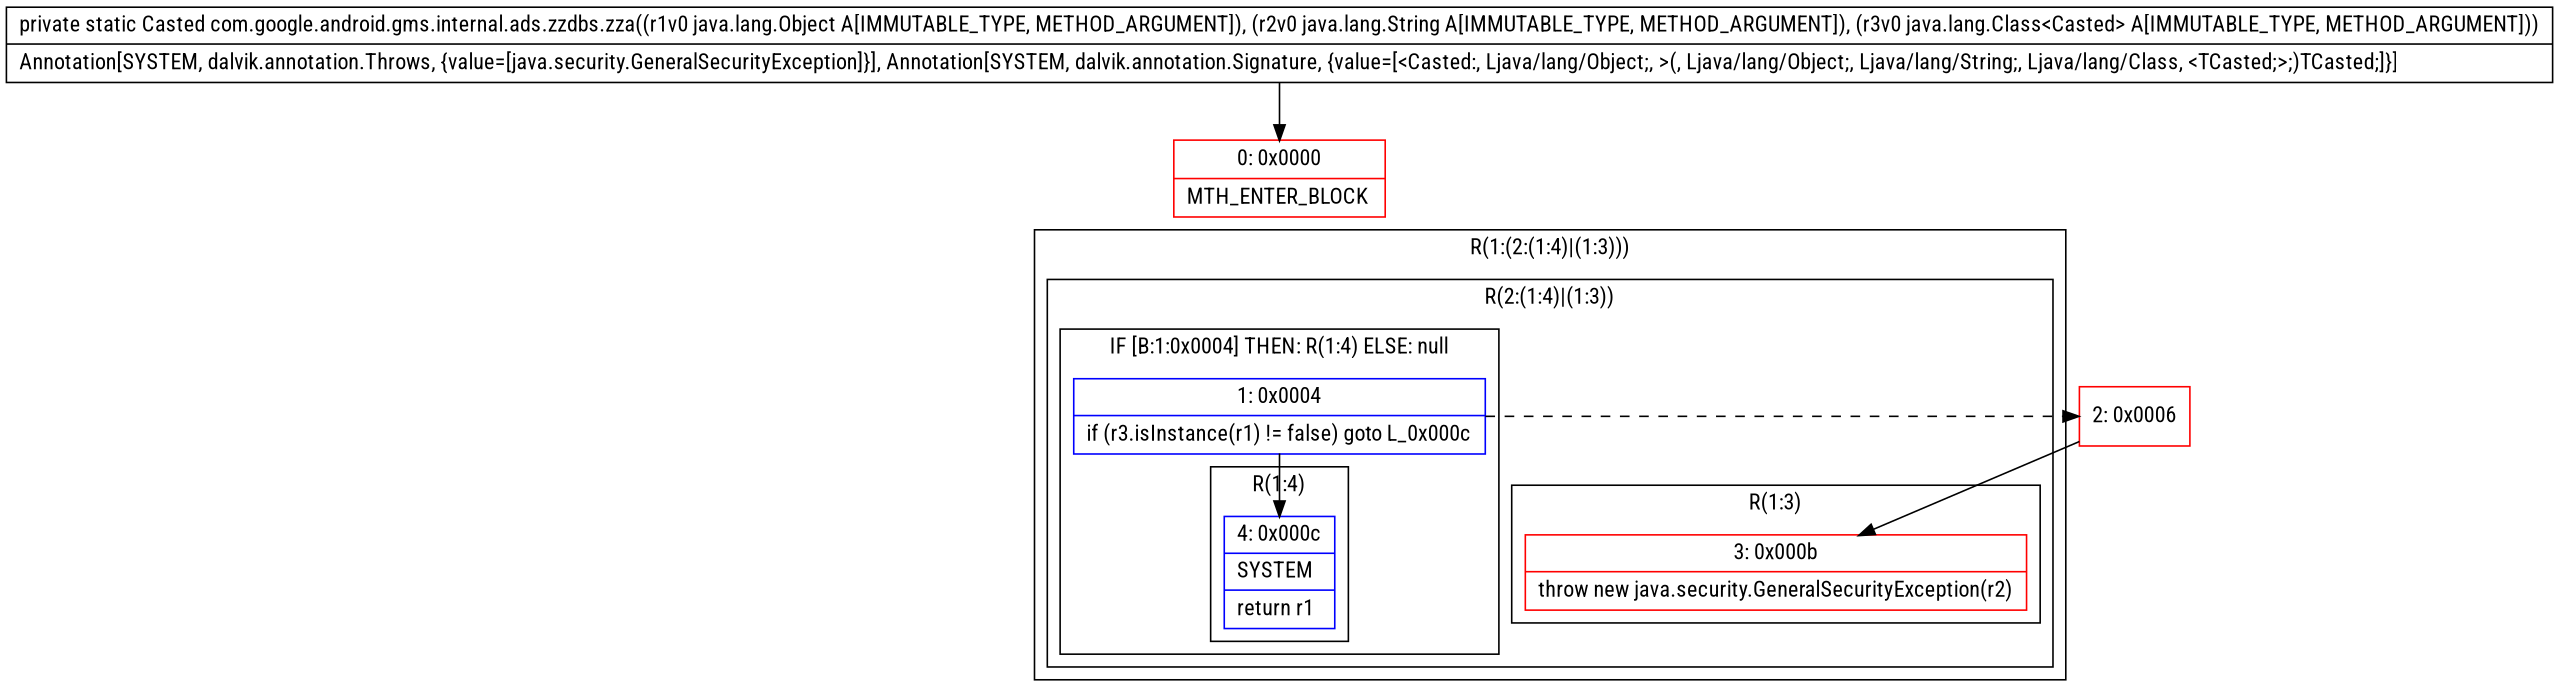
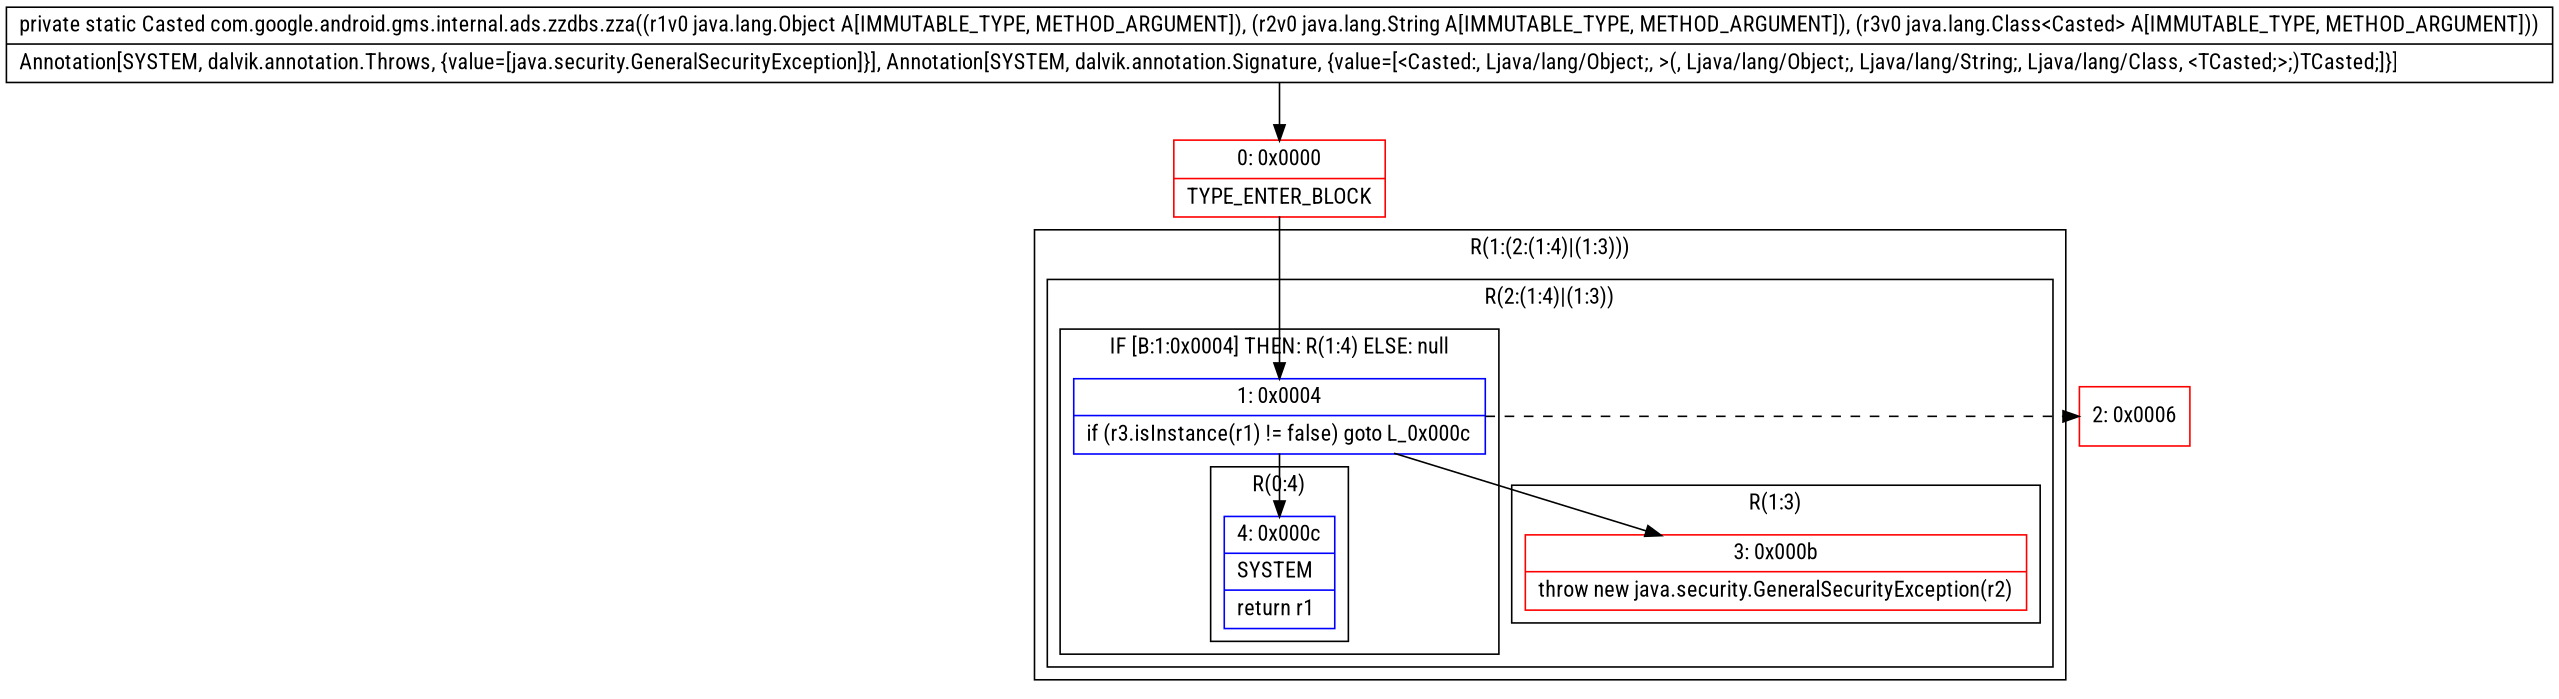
node "0: 0x0000": text "MTH_ENTER_BLOCK" -> "TYPE_ENTER_BLOCK"
edge "0: 0x0000" -> "1: 0x0004": added
edge "2: 0x0006" -> "3: 0x000b": now "1: 0x0004" -> "3: 0x000b"
cluster "R(1:4)": label "R(1:4)" -> "R(0:4)"
